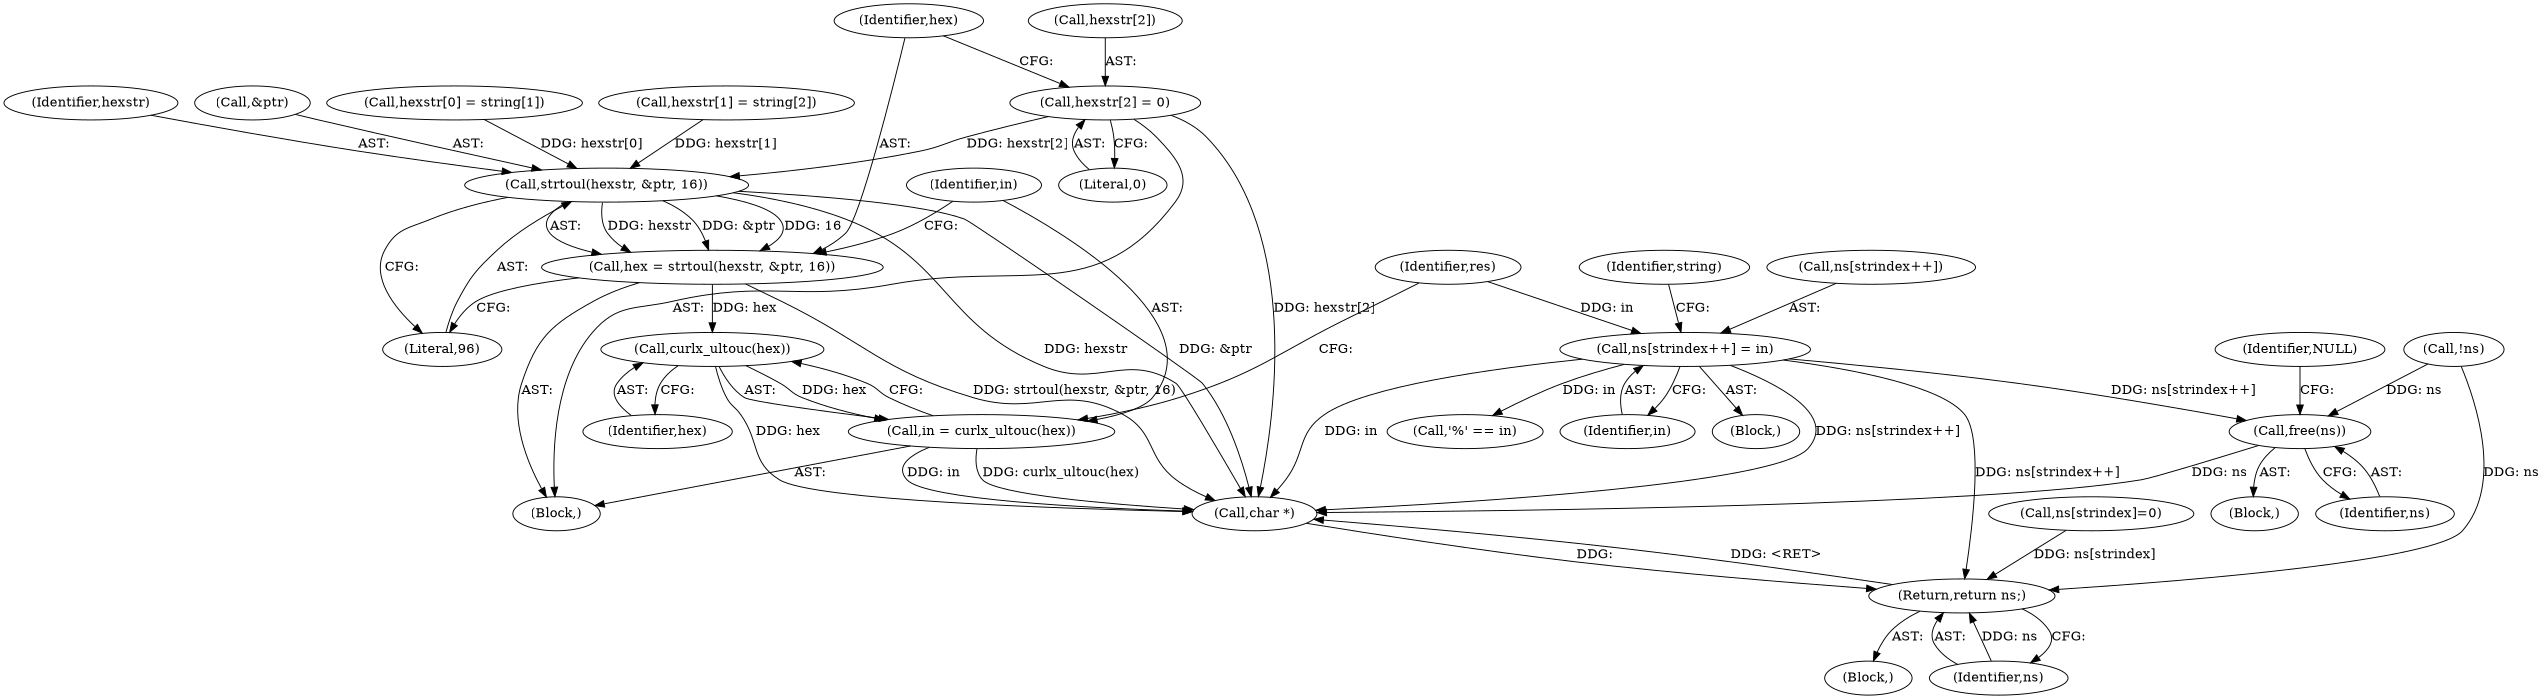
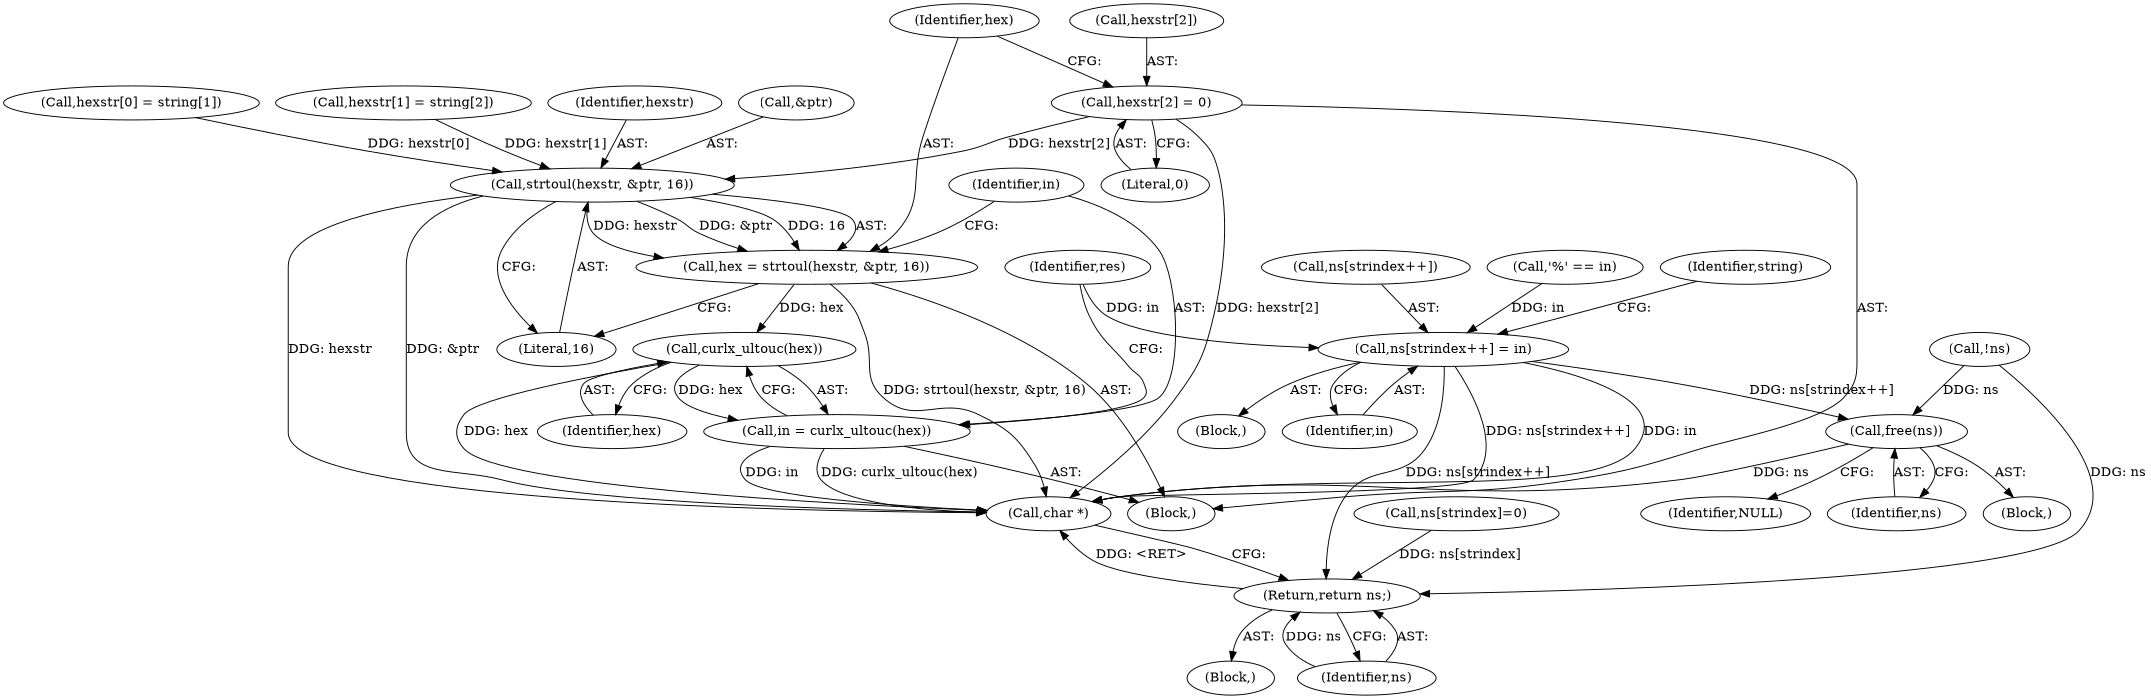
node "(Literal,96)": label "(Literal,96)" -> "(Literal,16)"
edge "(Call,ns[strindex++] = in)" -> "(Call,'%' == in)": reversed
edge "(Identifier,NULL)" -> "(Call,free(ns))": reversed
edge "(Call,char *)" -> "(Return,return ns;)": label "DDG: " -> "CFG: "
